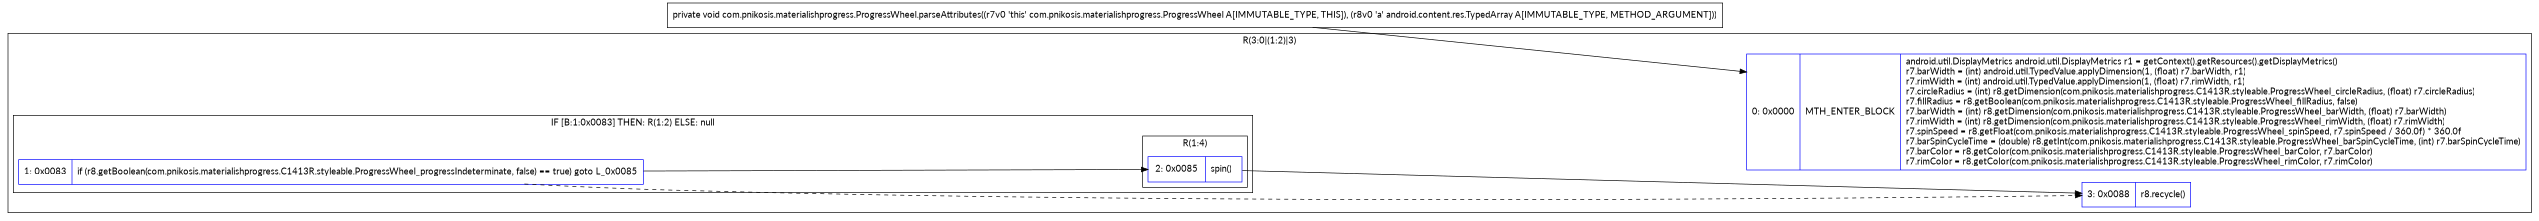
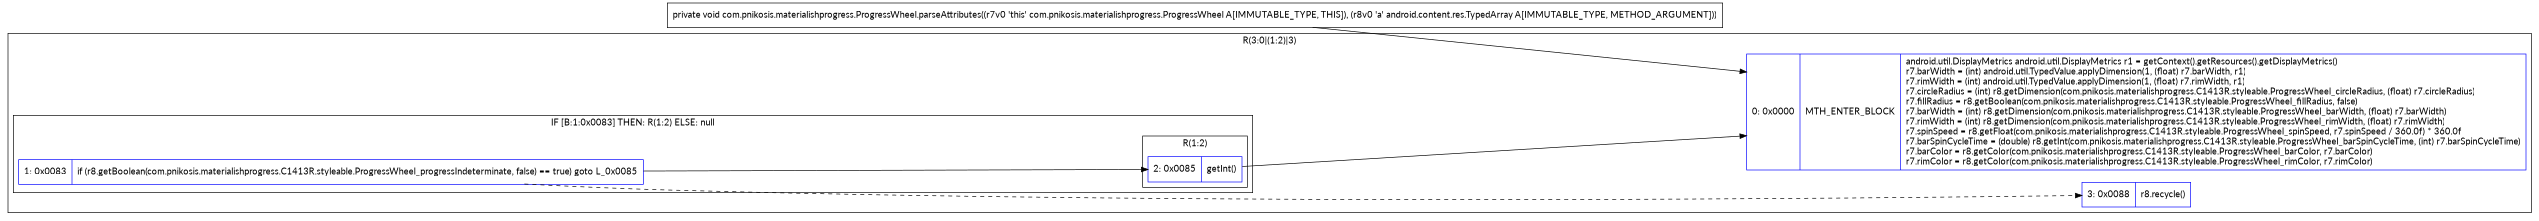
cluster "R(1:4)": label "R(1:4)" -> "R(1:2)"
node "2: 0x0085": text "spin()" -> "getInt()"
edge "2: 0x0085" -> "3: 0x0088": now "2: 0x0085" -> "0: 0x0000"
